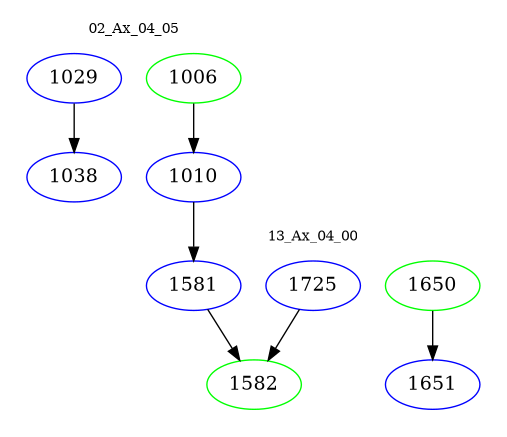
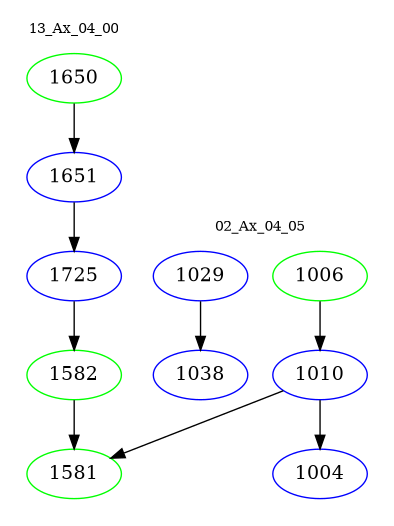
edge "1651" -> "1725": added
node "1581": color blue -> green
edge "1581" -> "1582": reversed
node "1004": added
